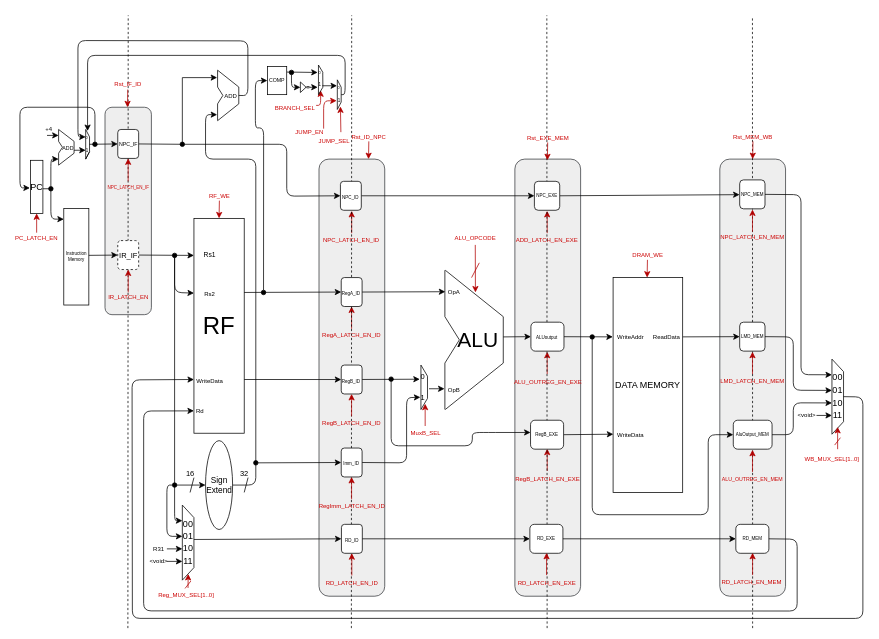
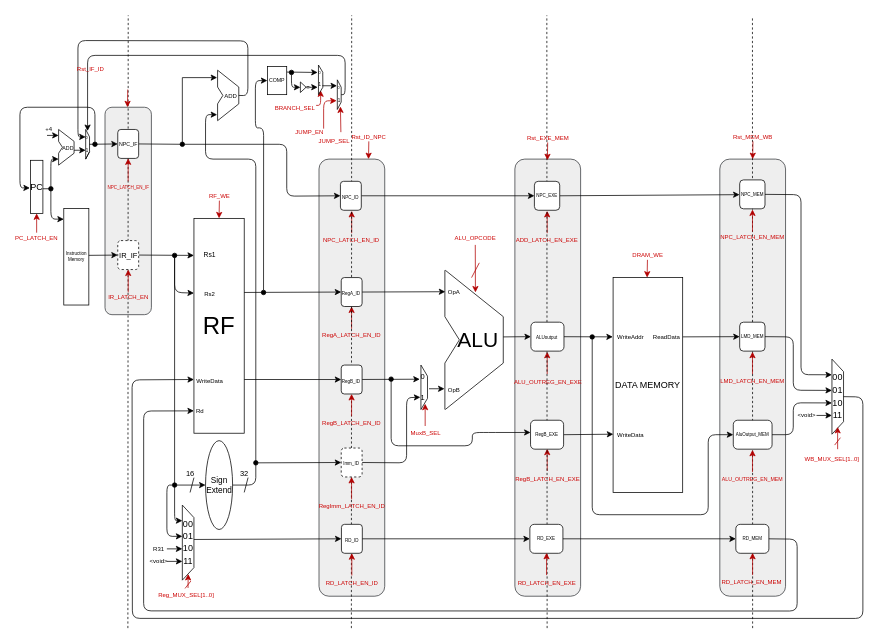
node "Rst_IF_ID": moved (128, 84) -> (91, 69)
node "Imm_ID": style solid -> dashed
